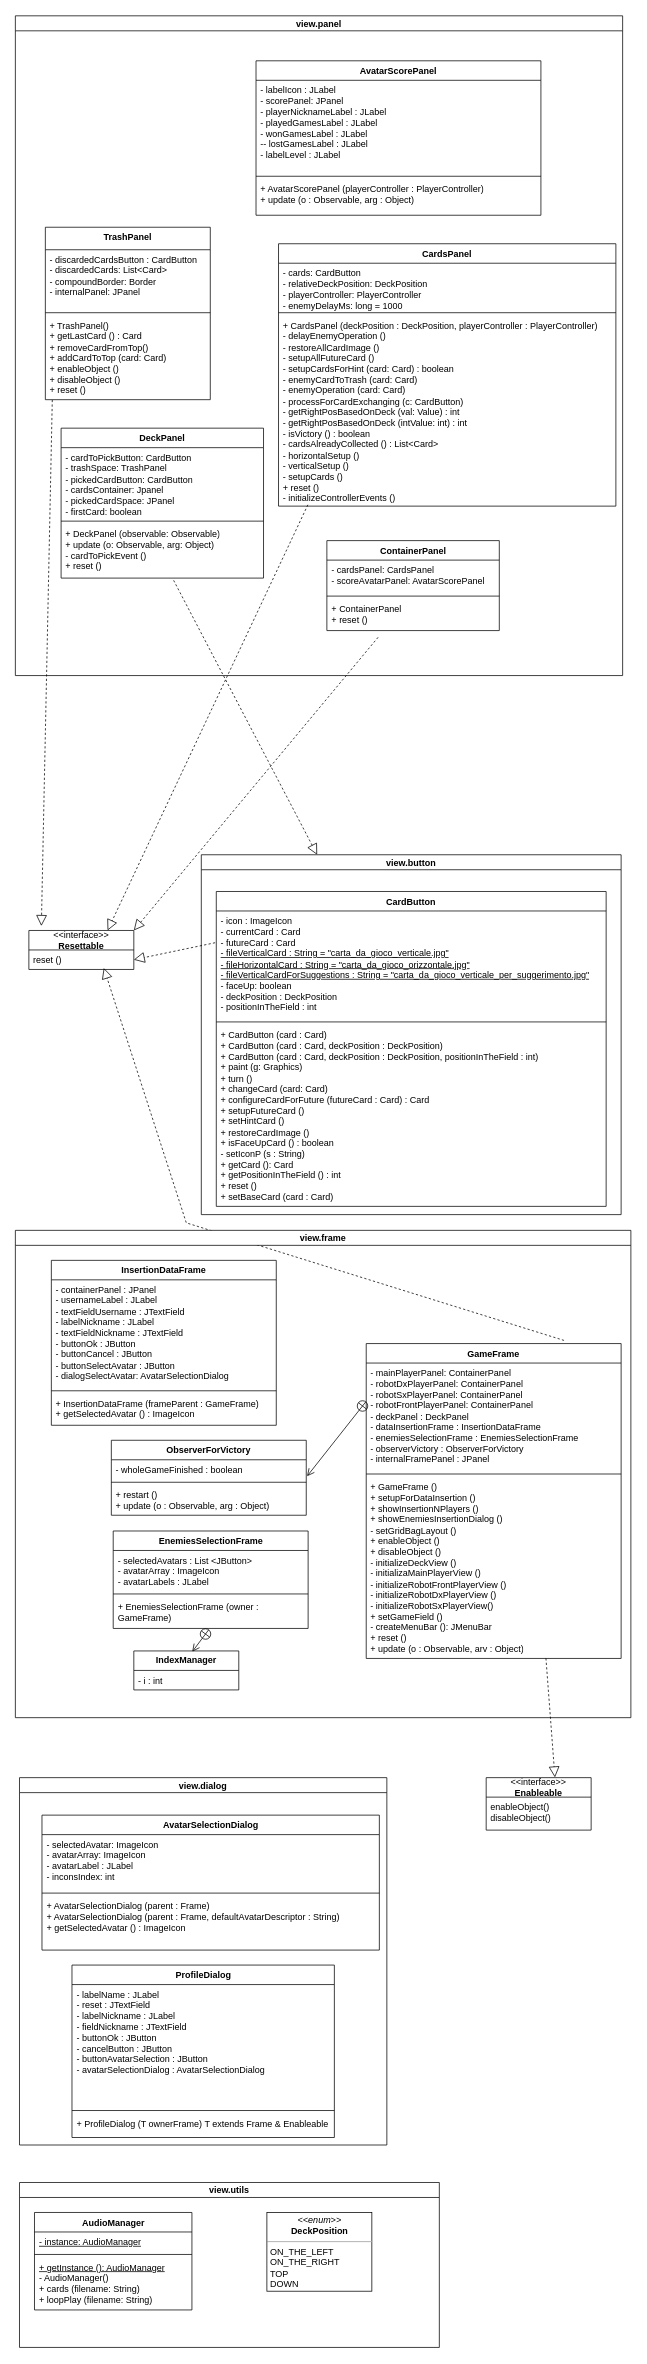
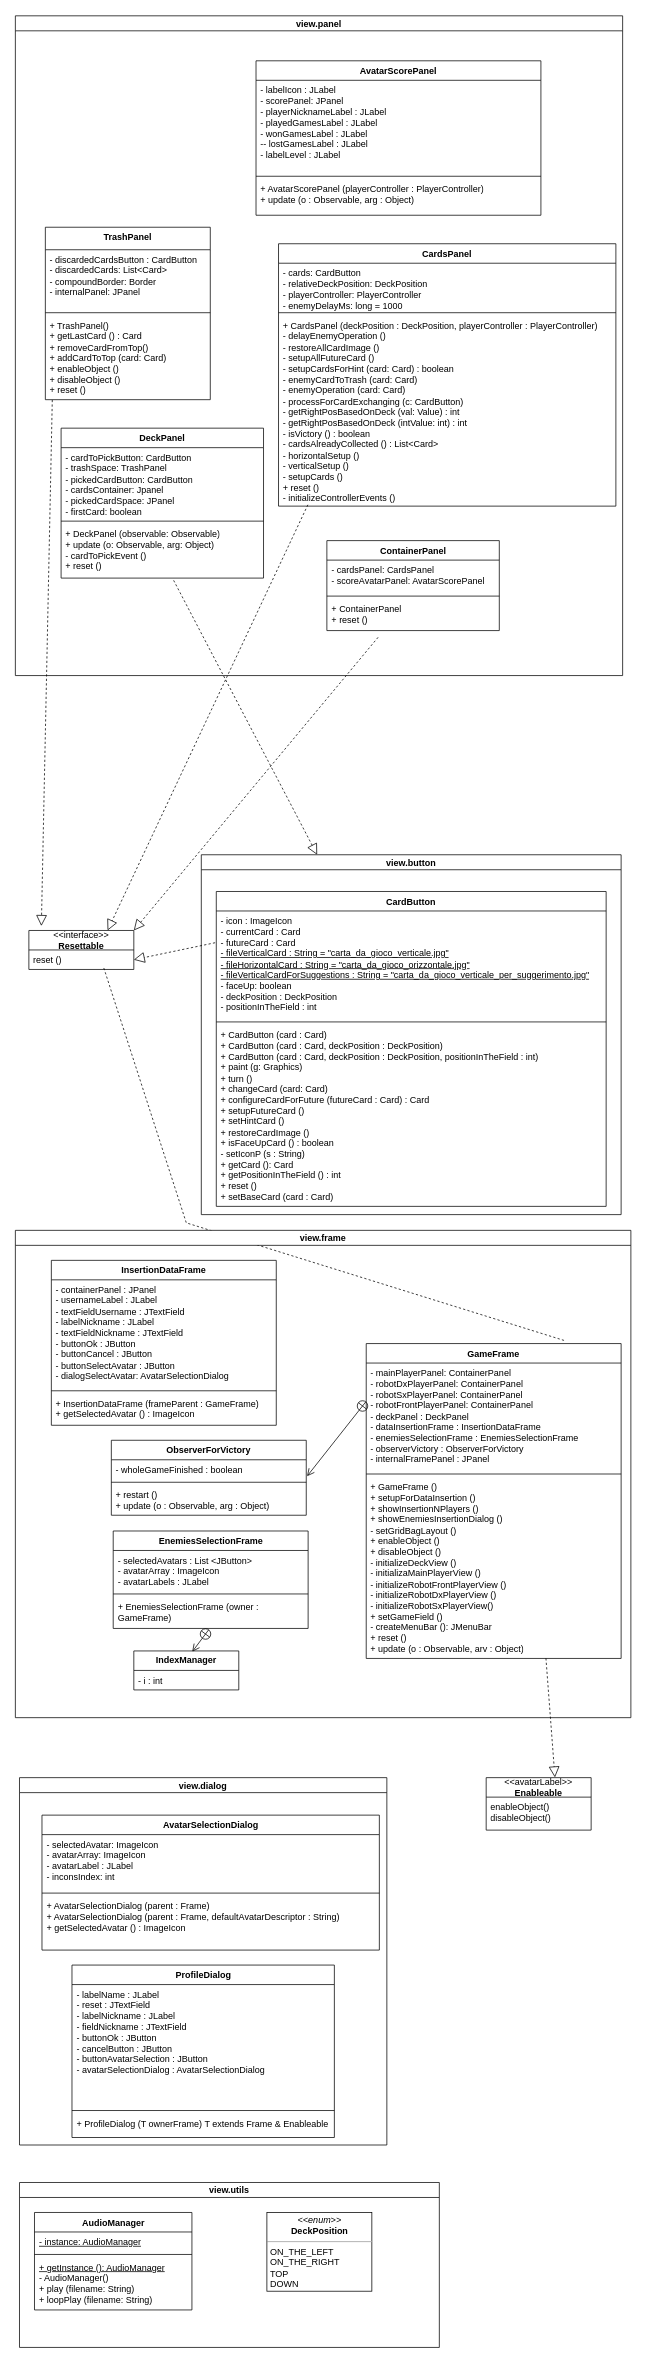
edge "GameFrame" -> "reset ()": arrowhead block -> none
node "<<interface>> Enableable": label "<<interface>> Enableable" -> "<<avatarLabel>> Enableable"
node "+ getInstance (): AudioManager - AudioManager() + cards (filename: String) + loopPlay (filename: String)": label "+ getInstance (): AudioManager - AudioManager() + cards (filename: String) + loopPlay (filename: String)" -> "+ getInstance (): AudioManager - AudioManager() + play (filename: String) + loopPlay (filename: String)"
